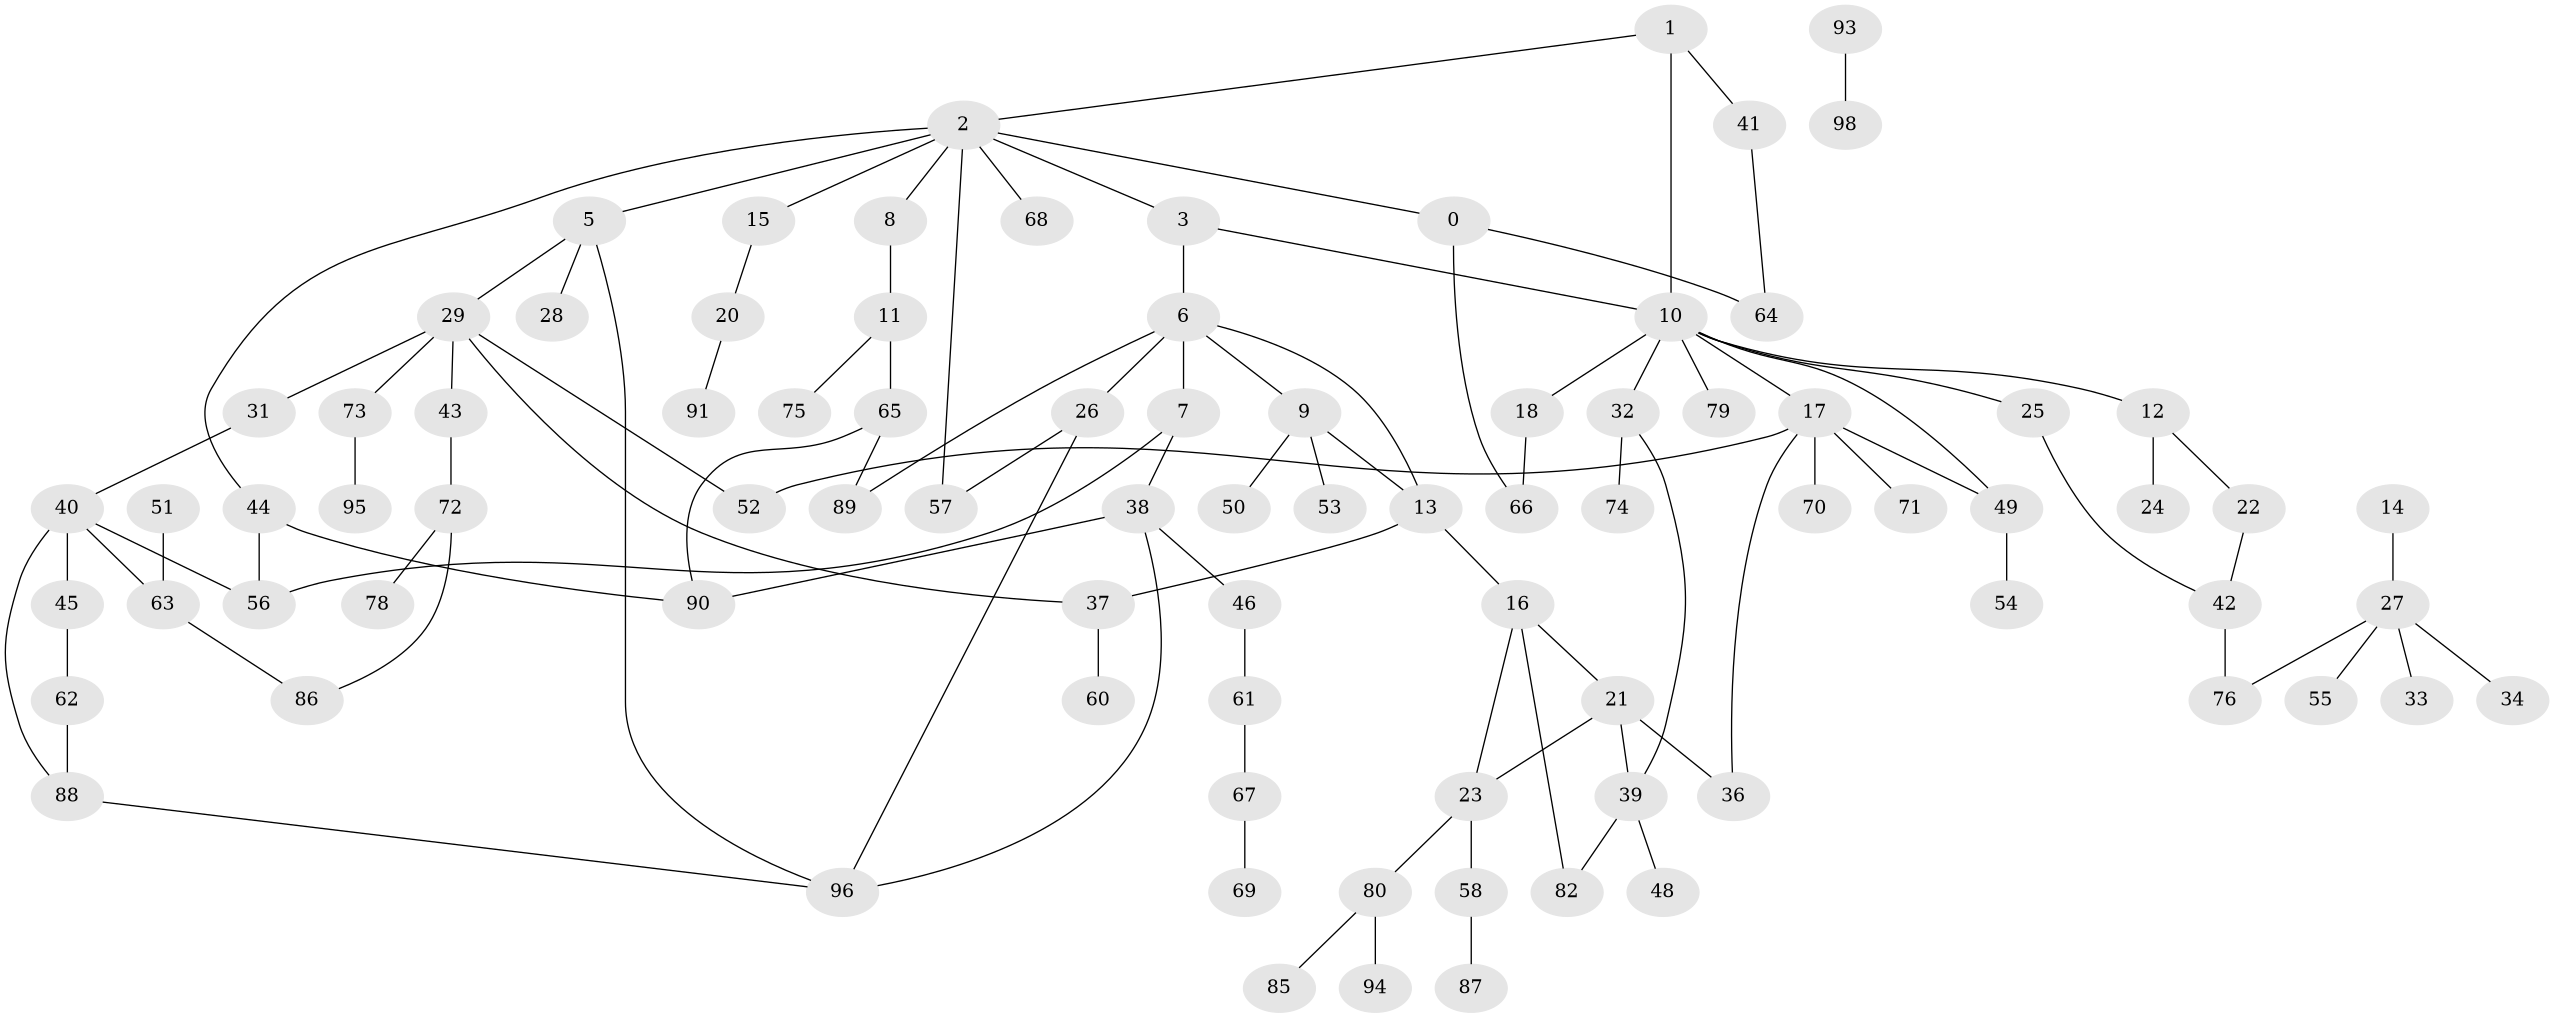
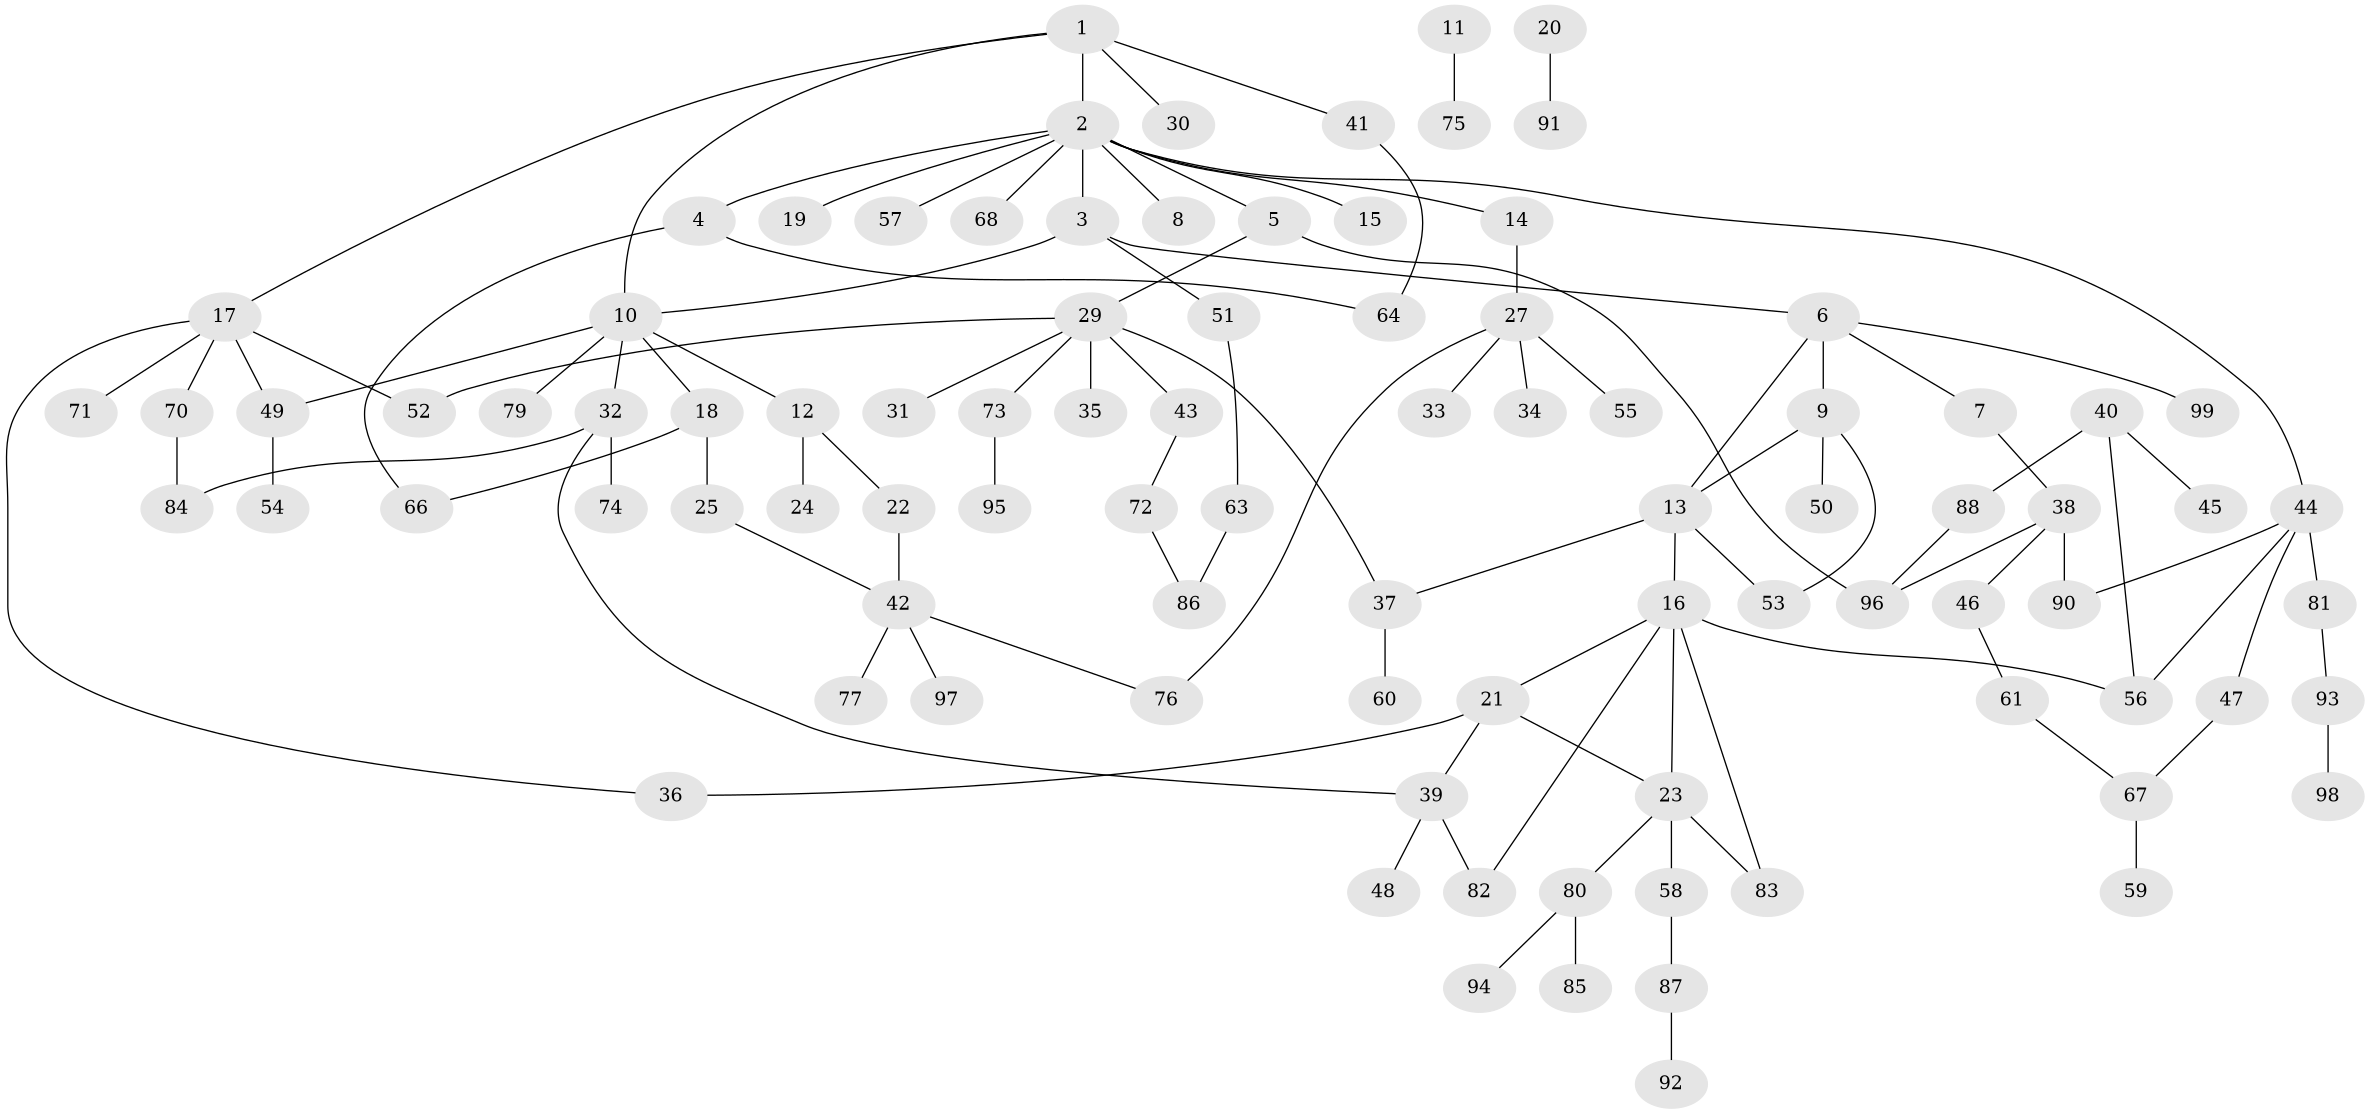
node "30": added
edge "2" -- "14": added
node "19": added
node "0": label "0" -> "4"
edge "15" -- "20": removed
edge "8" -- "11": removed
edge "3" -- "51": added
node "28": removed
edge "10" -- "17": now "1" -- "17"
edge "10" -- "25": now "18" -- "25"
node "65": removed
node "26": removed
node "35": added
edge "31" -- "40": removed
node "84": added
node "89": label "89" -> "99"
edge "40" -- "63": removed
edge "13" -- "53": added
edge "7" -- "56": now "16" -- "56"
node "78": removed
node "81": added
node "62": removed
node "77": added
node "97": added
node "47": added
node "69": label "69" -> "59"
node "83": added
node "92": added
